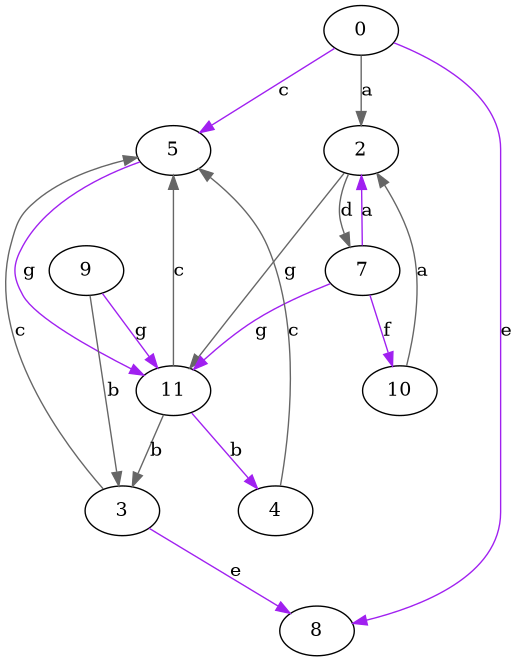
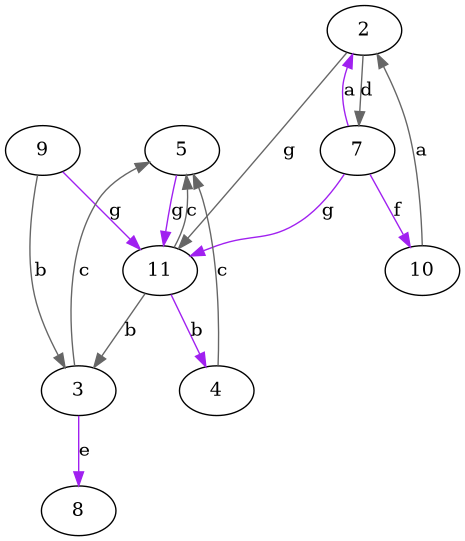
node "0": removed
